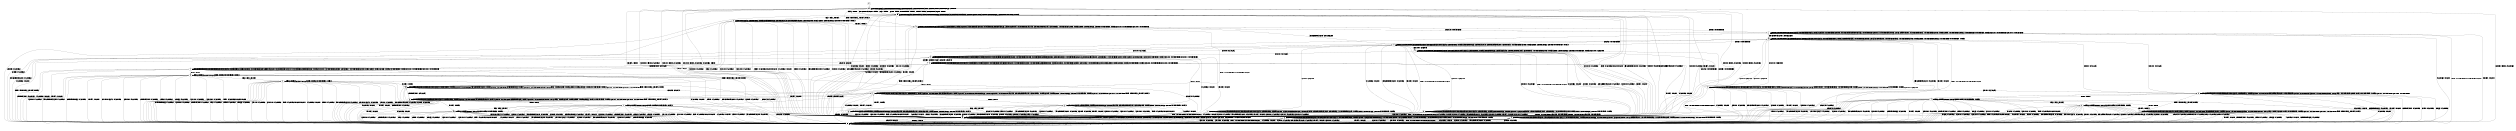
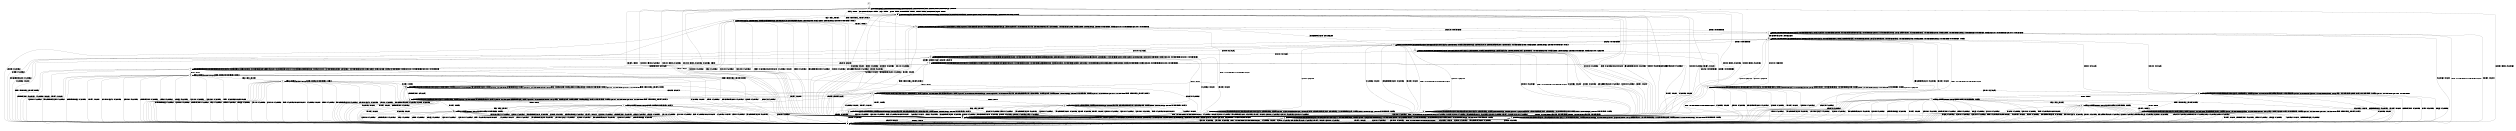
edge "w" -> "a": removed, label "UA_PW_NOK / UA_FAILURE"
edge "bb" -> "aa": label "CH_CLOSE / DISCONNECT" -> "UA_NONE / DISCONNECT"
edge "g" -> "ee": added, label "CH_OPEN / DISCONNECT"
